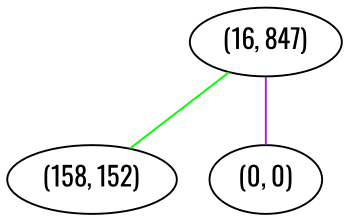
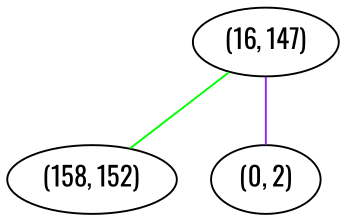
node "(16, 847)": label "(16, 847)" -> "(16, 147)"
node "(0, 0)": label "(0, 0)" -> "(0, 2)"
